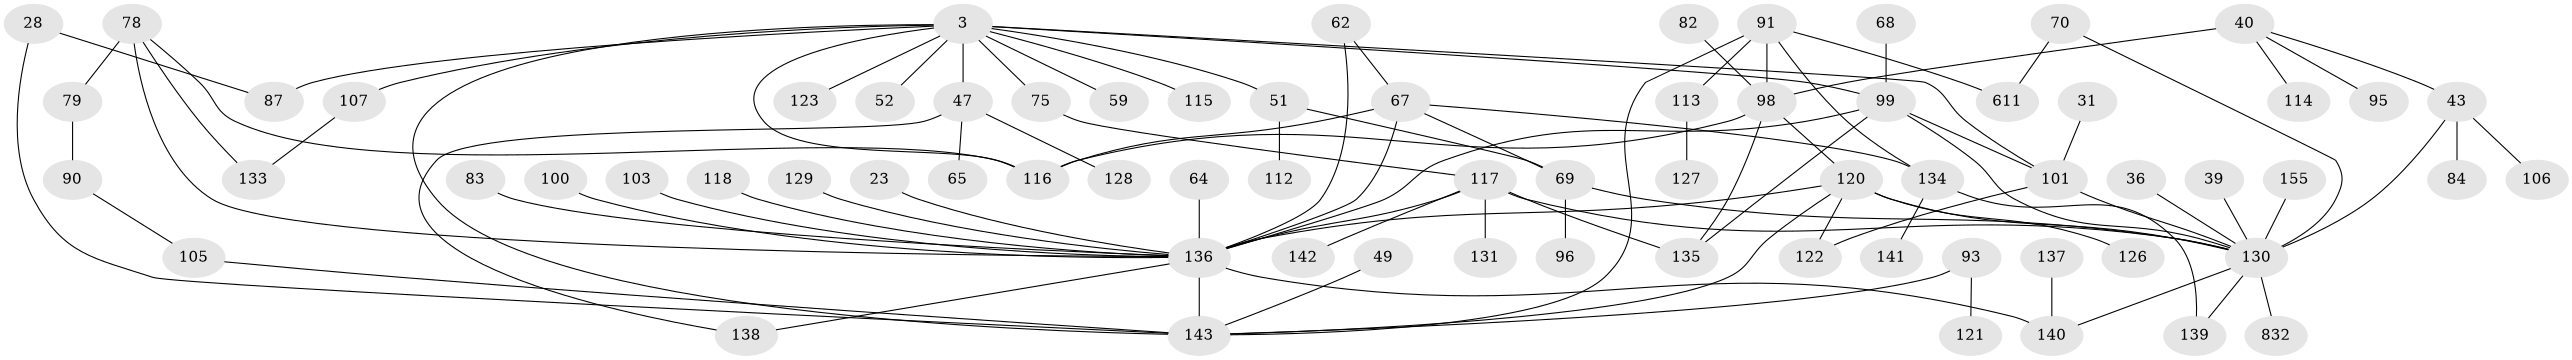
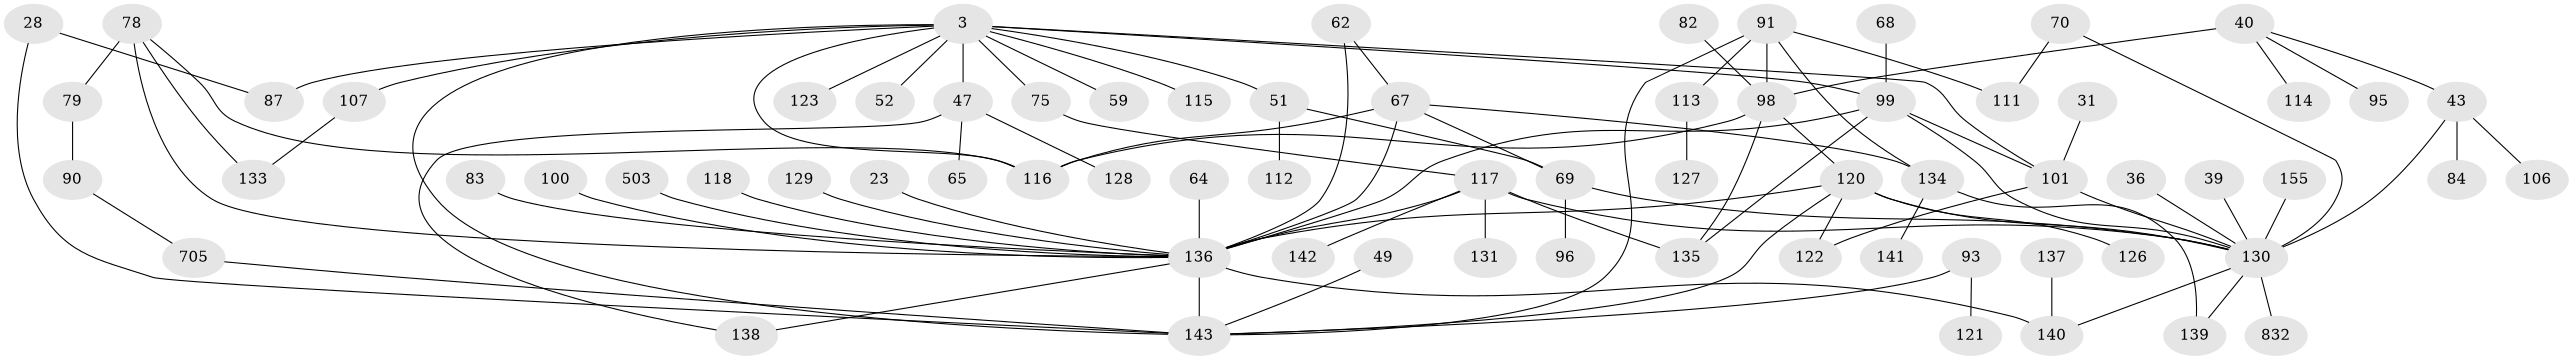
node "611": label "611" -> "111"
node "103": label "103" -> "503"
node "105": label "105" -> "705"
